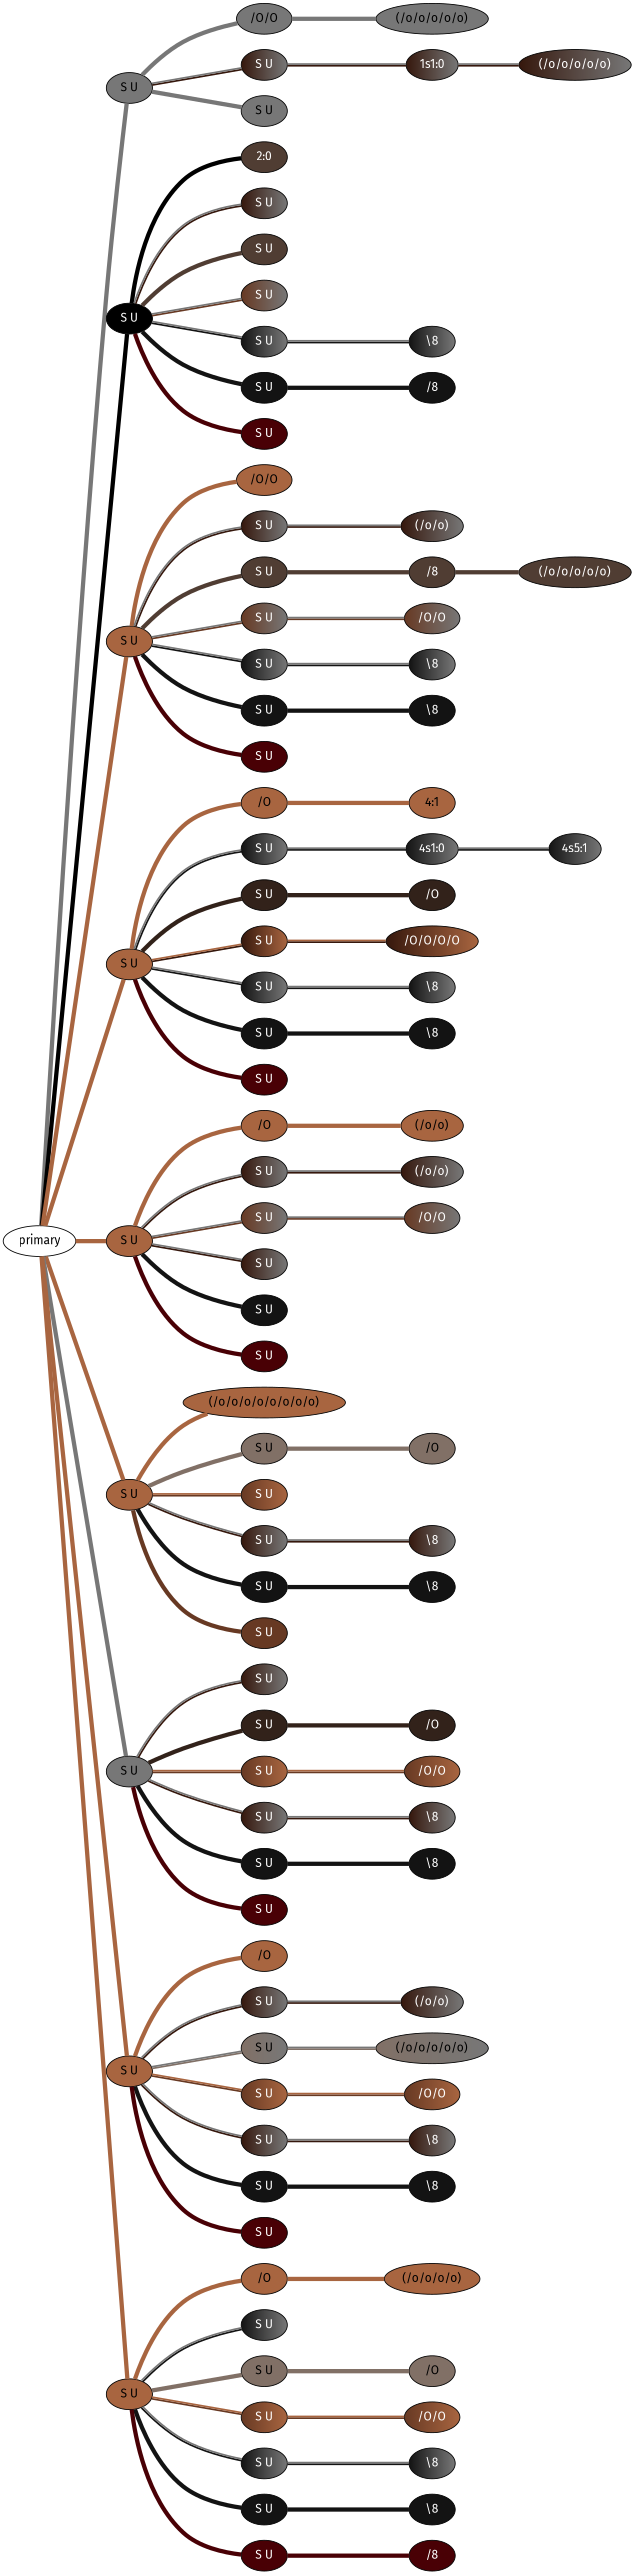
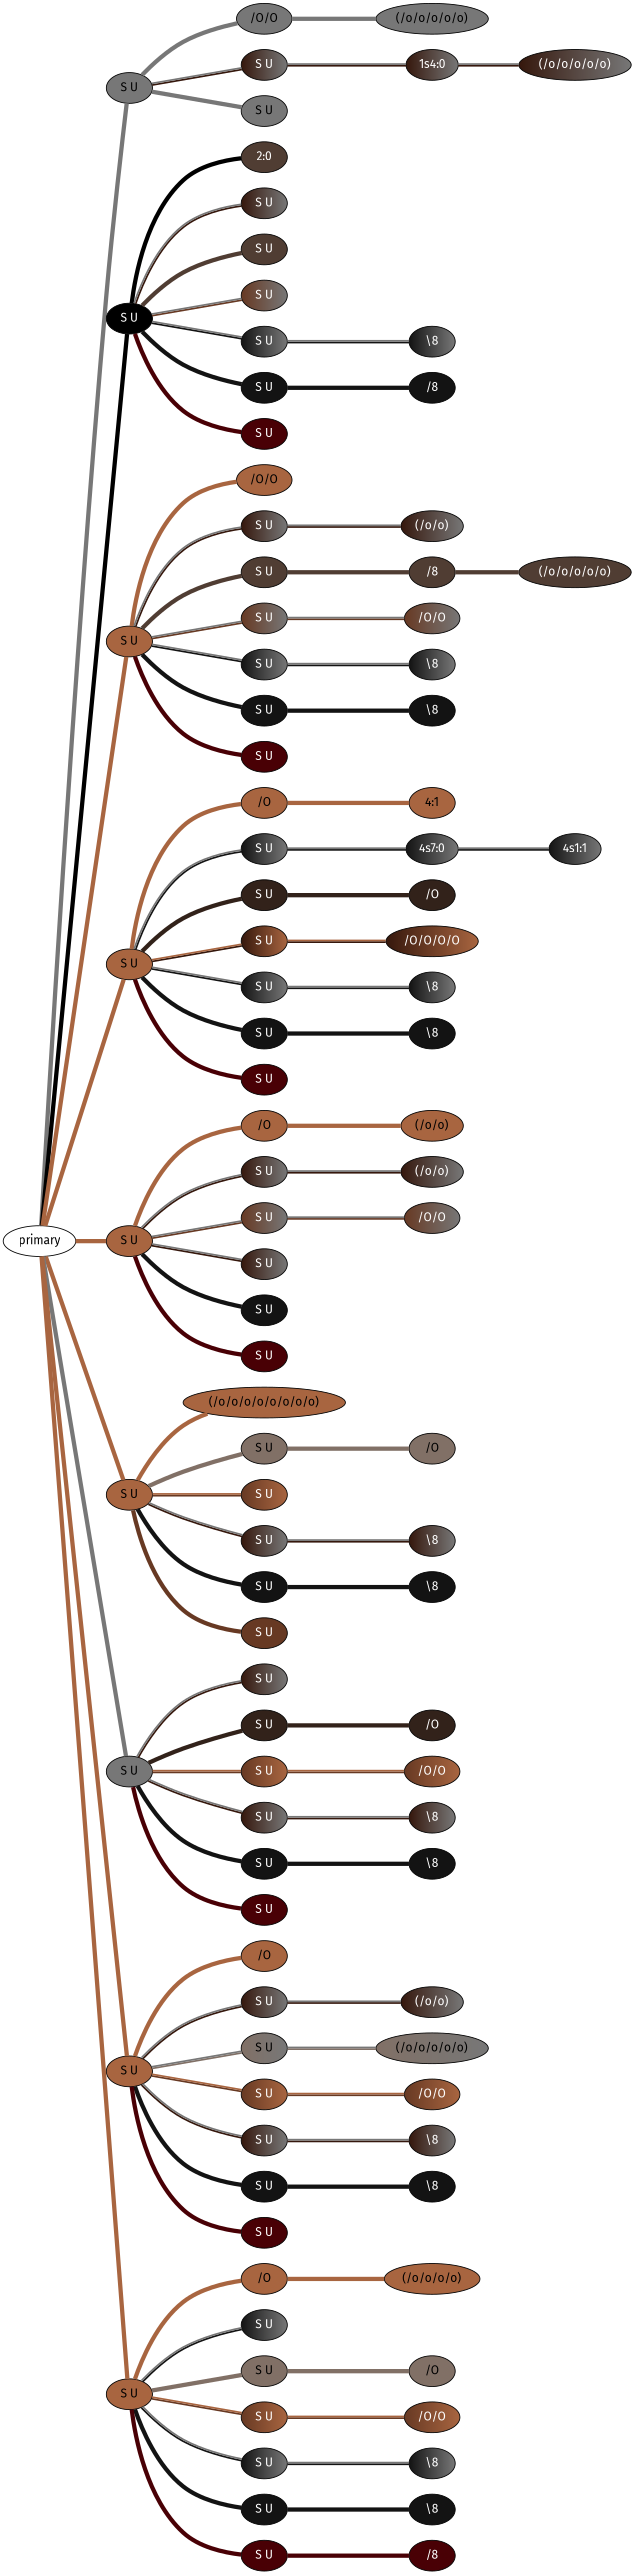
node "1s1:0": label "1s1:0" -> "1s4:0"
node "4s1:0": label "4s1:0" -> "4s7:0"
node "4s5:1": label "4s5:1" -> "4s1:1"
